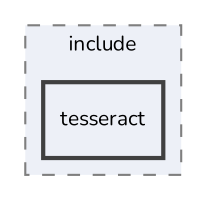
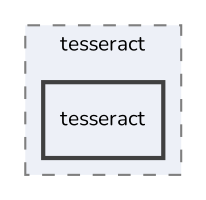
cluster "include": label "include" -> "tesseract"
